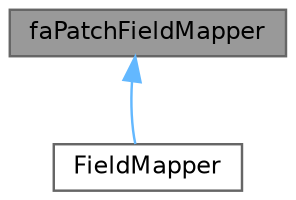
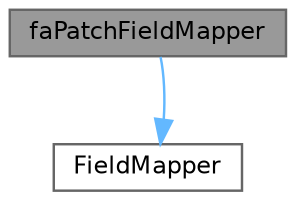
edge "FieldMapper" -> "faPatchFieldMapper": reversed
